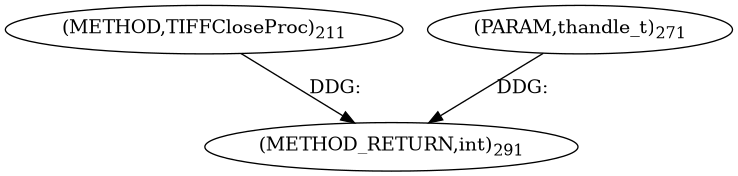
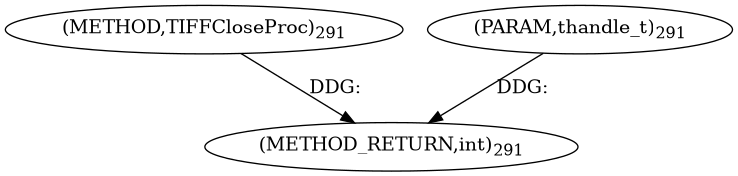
node "(METHOD,TIFFCloseProc)": text "211" -> "291"
node "(PARAM,thandle_t)": text "271" -> "291"
